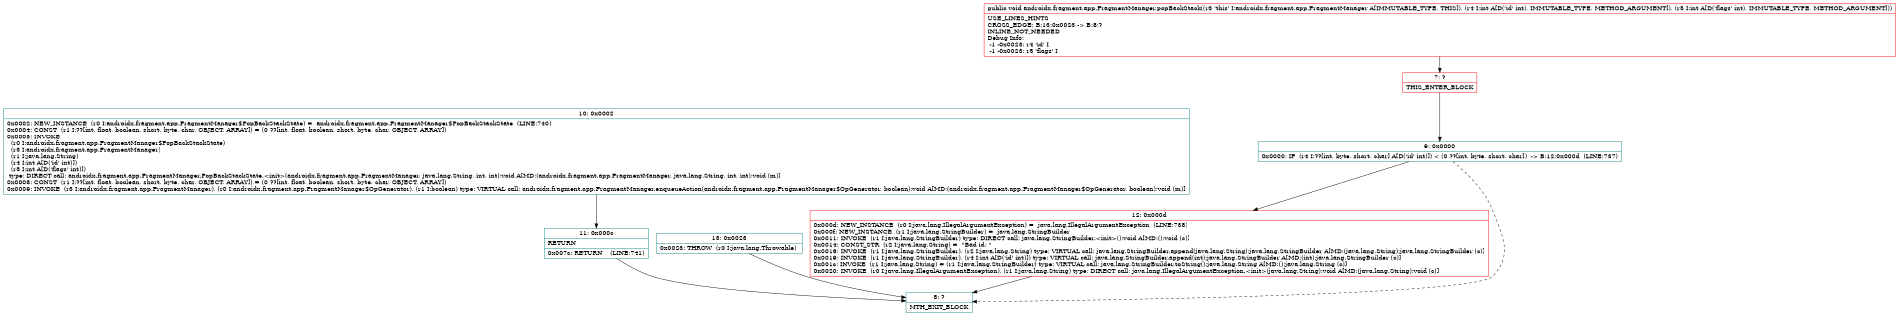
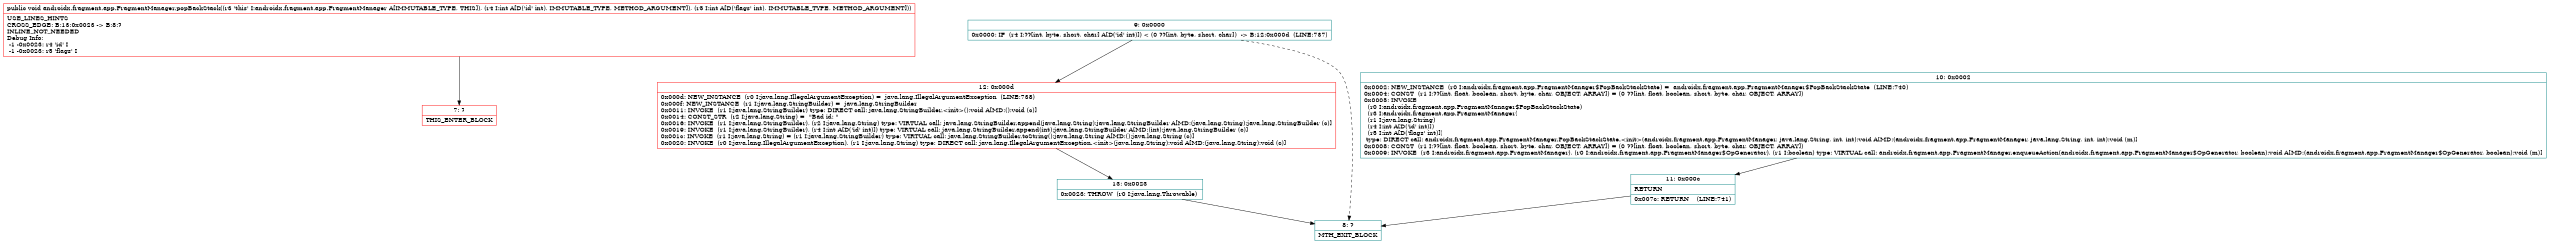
edge "7: ?" -> "9: 0x0000": removed
edge "12: 0x000d" -> "8: ?": now "12: 0x000d" -> "13: 0x0023"
